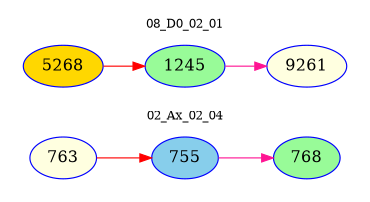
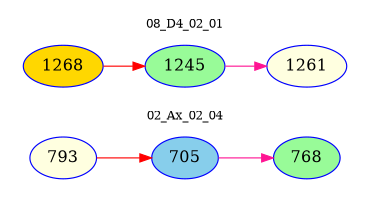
cluster "08_D0_02_01": label "08_D0_02_01" -> "08_D4_02_01"
node "5268": label "5268" -> "1268"
node "9261": label "9261" -> "1261"
node "763": label "763" -> "793"
node "755": label "755" -> "705"
